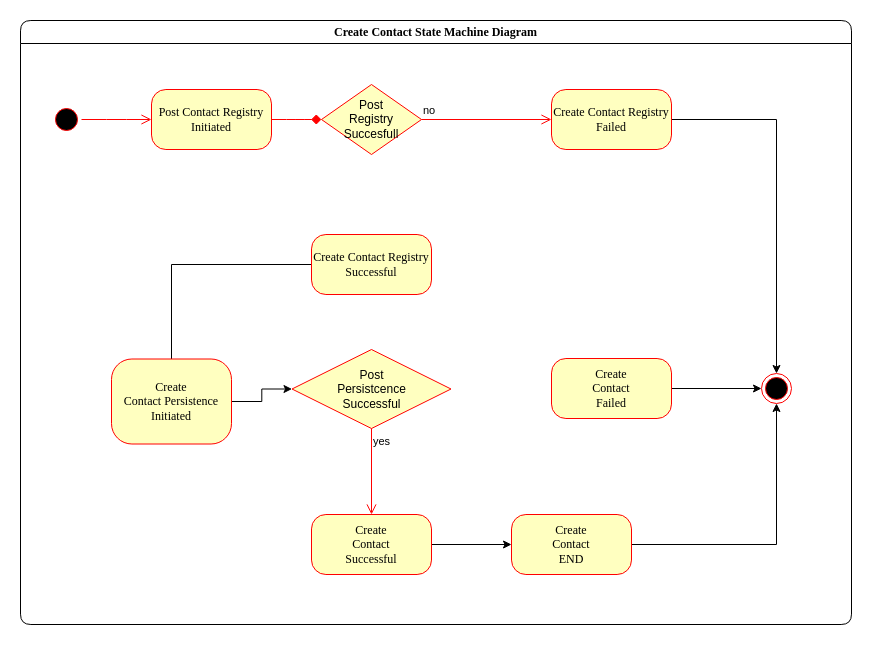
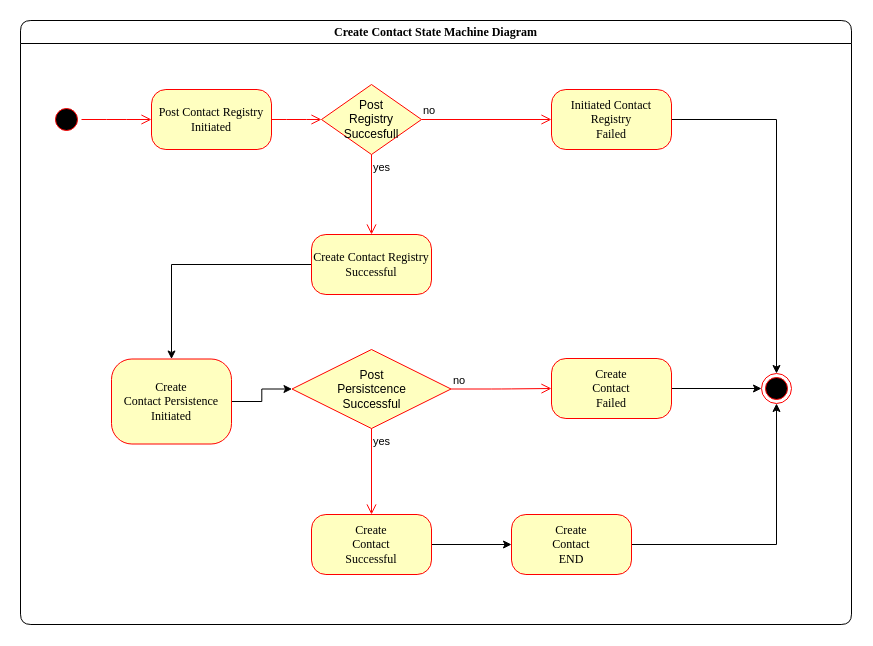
edge "Post Contact Registry Initiated" -> "Post Registry Succesfull": arrowhead diamond -> open
node "Create Contact Registry Failed": label "Create Contact Registry Failed" -> "Initiated Contact Registry Failed"
edge "Post Registry Succesfull" -> "Create Contact Registry Successful": added, label "yes"
edge "Create Contact Registry Successful" -- "Create Contact Persistence Initiated": arrowhead none -> classic
edge "Post Persistcence Successful" -> "Create Contact Failed": added, label "no"
